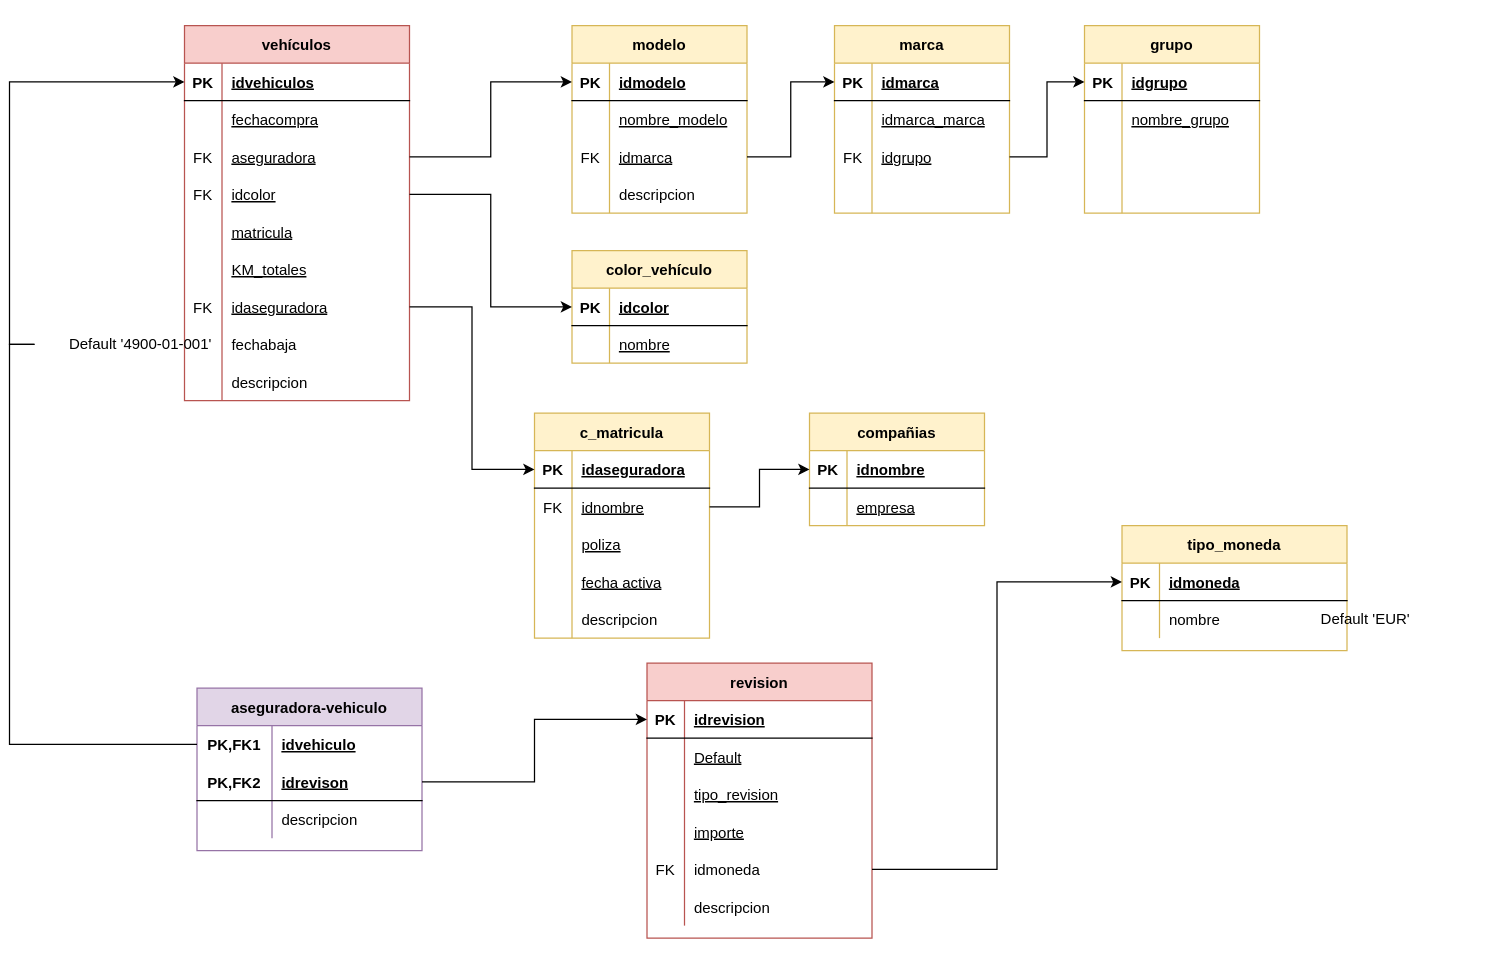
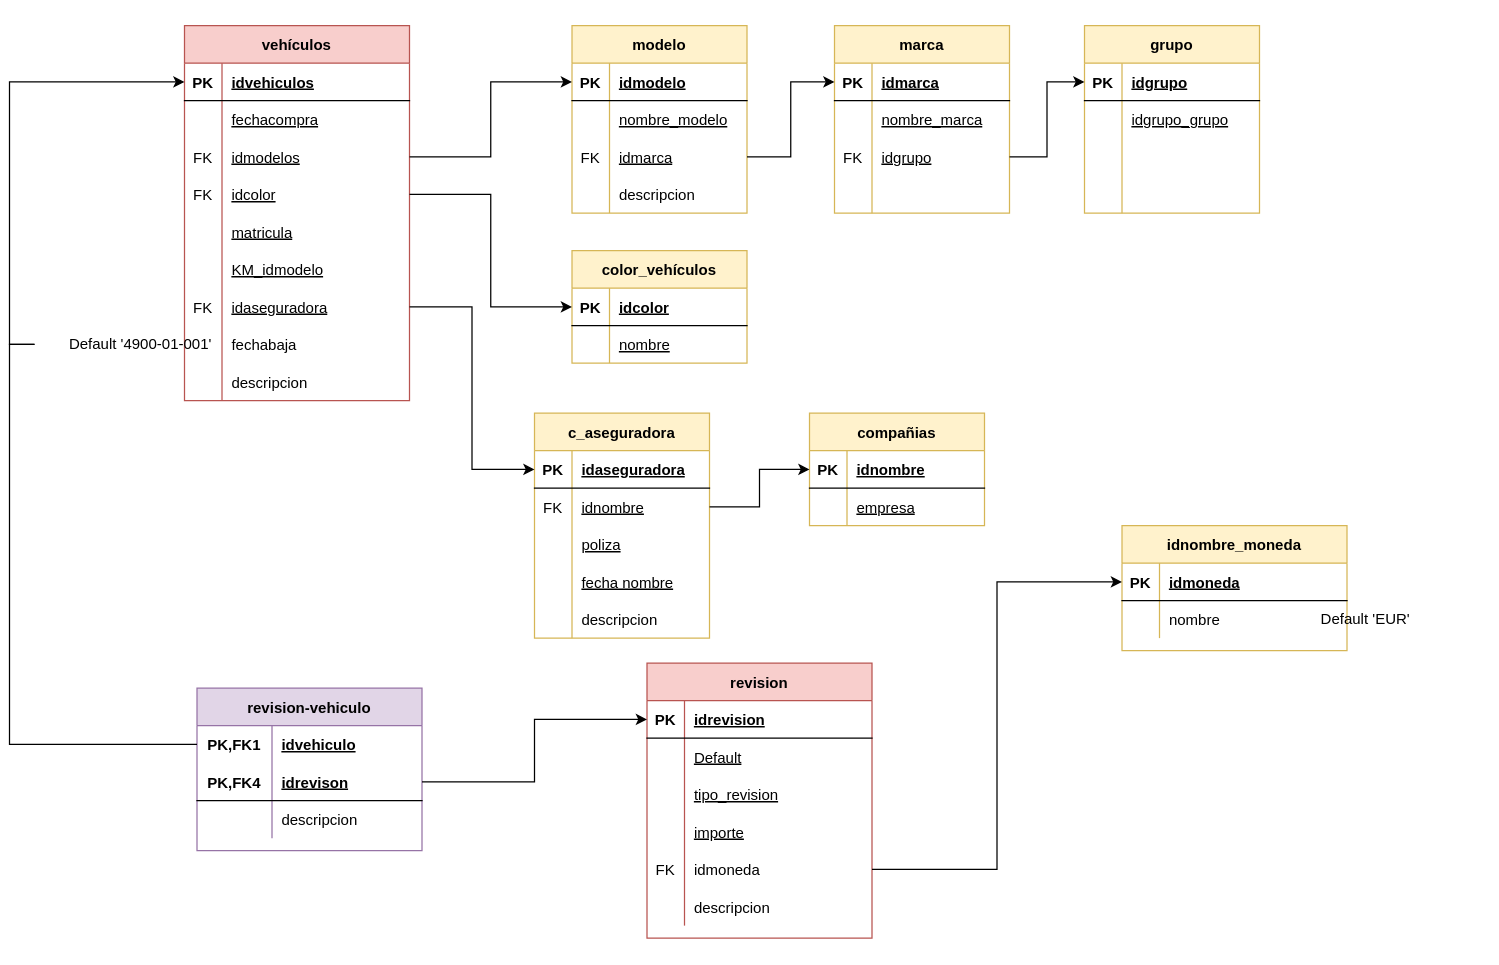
node "idmarca_marca": label "idmarca_marca" -> "nombre_marca"
node "nombre_grupo": label "nombre_grupo" -> "idgrupo_grupo"
node "aseguradora": label "aseguradora" -> "idmodelos"
node "KM_totales": label "KM_totales" -> "KM_idmodelo"
node "color_vehículo": label "color_vehículo" -> "color_vehículos"
node "c_matricula": label "c_matricula" -> "c_aseguradora"
node "tipo_moneda": label "tipo_moneda" -> "idnombre_moneda"
node "fecha activa": label "fecha activa" -> "fecha nombre"
node "aseguradora-vehiculo": label "aseguradora-vehiculo" -> "revision-vehiculo"
node "PK,FK2": label "PK,FK2" -> "PK,FK4"
